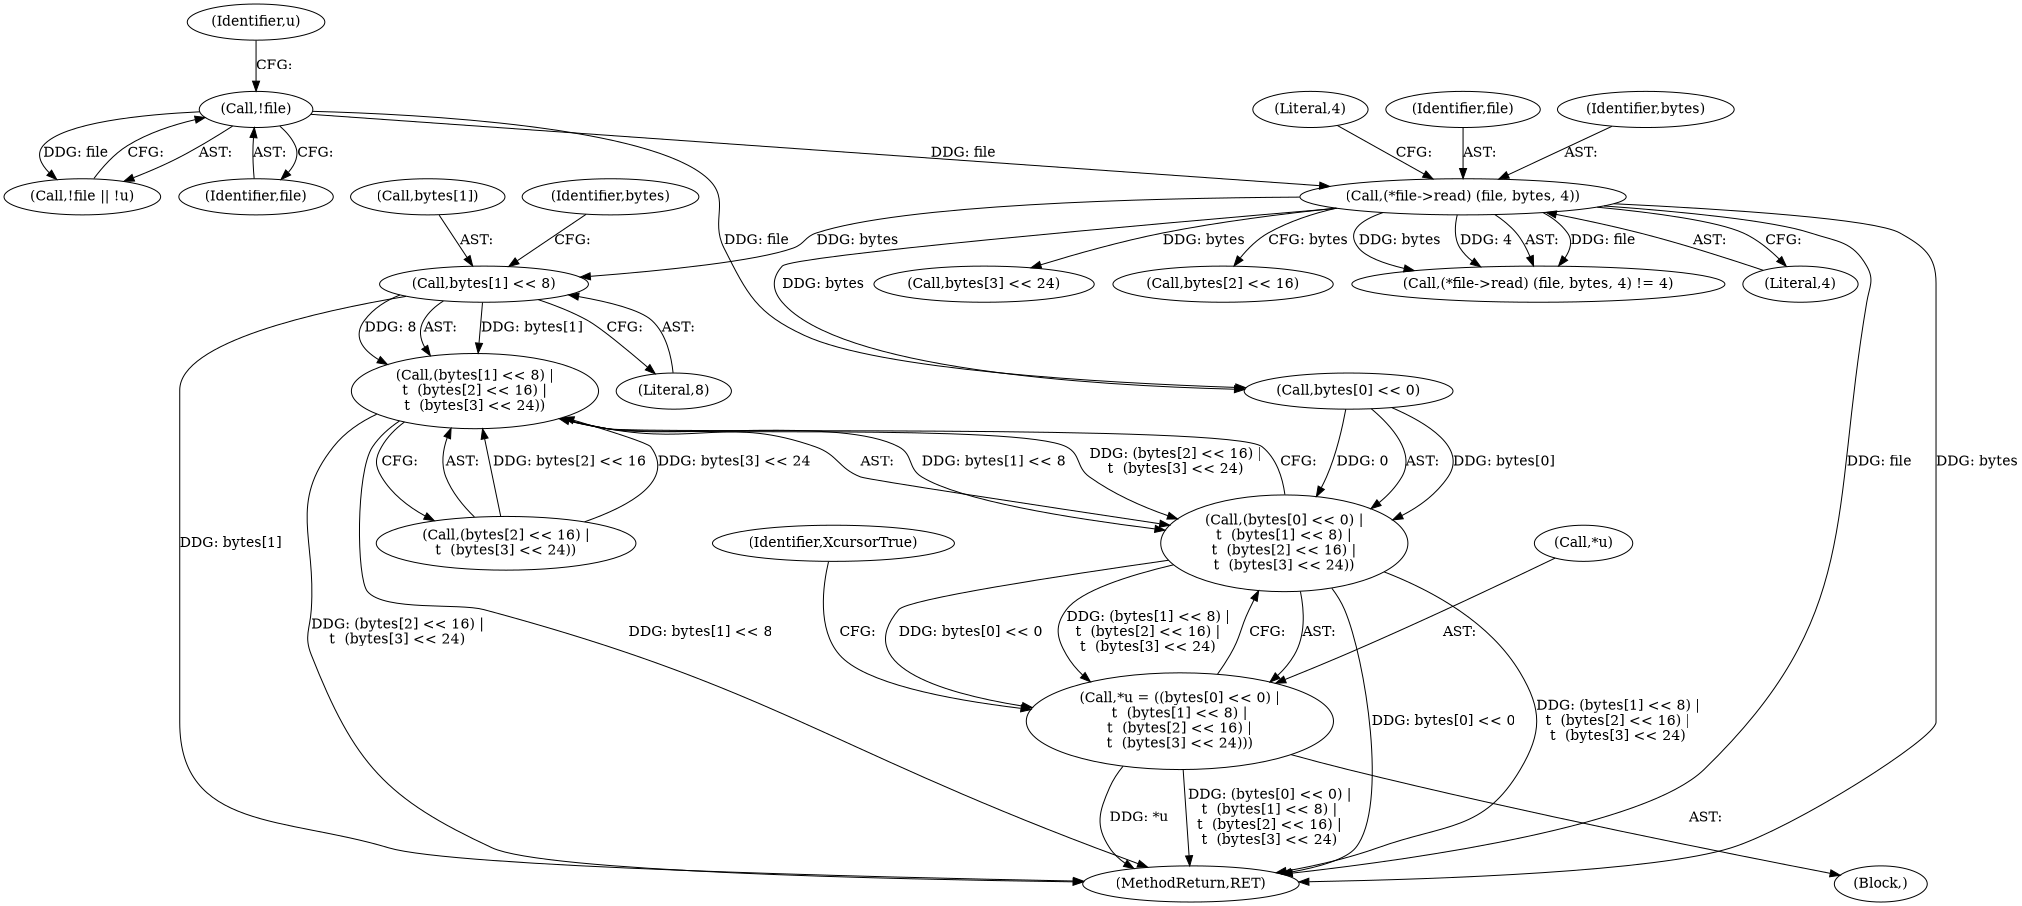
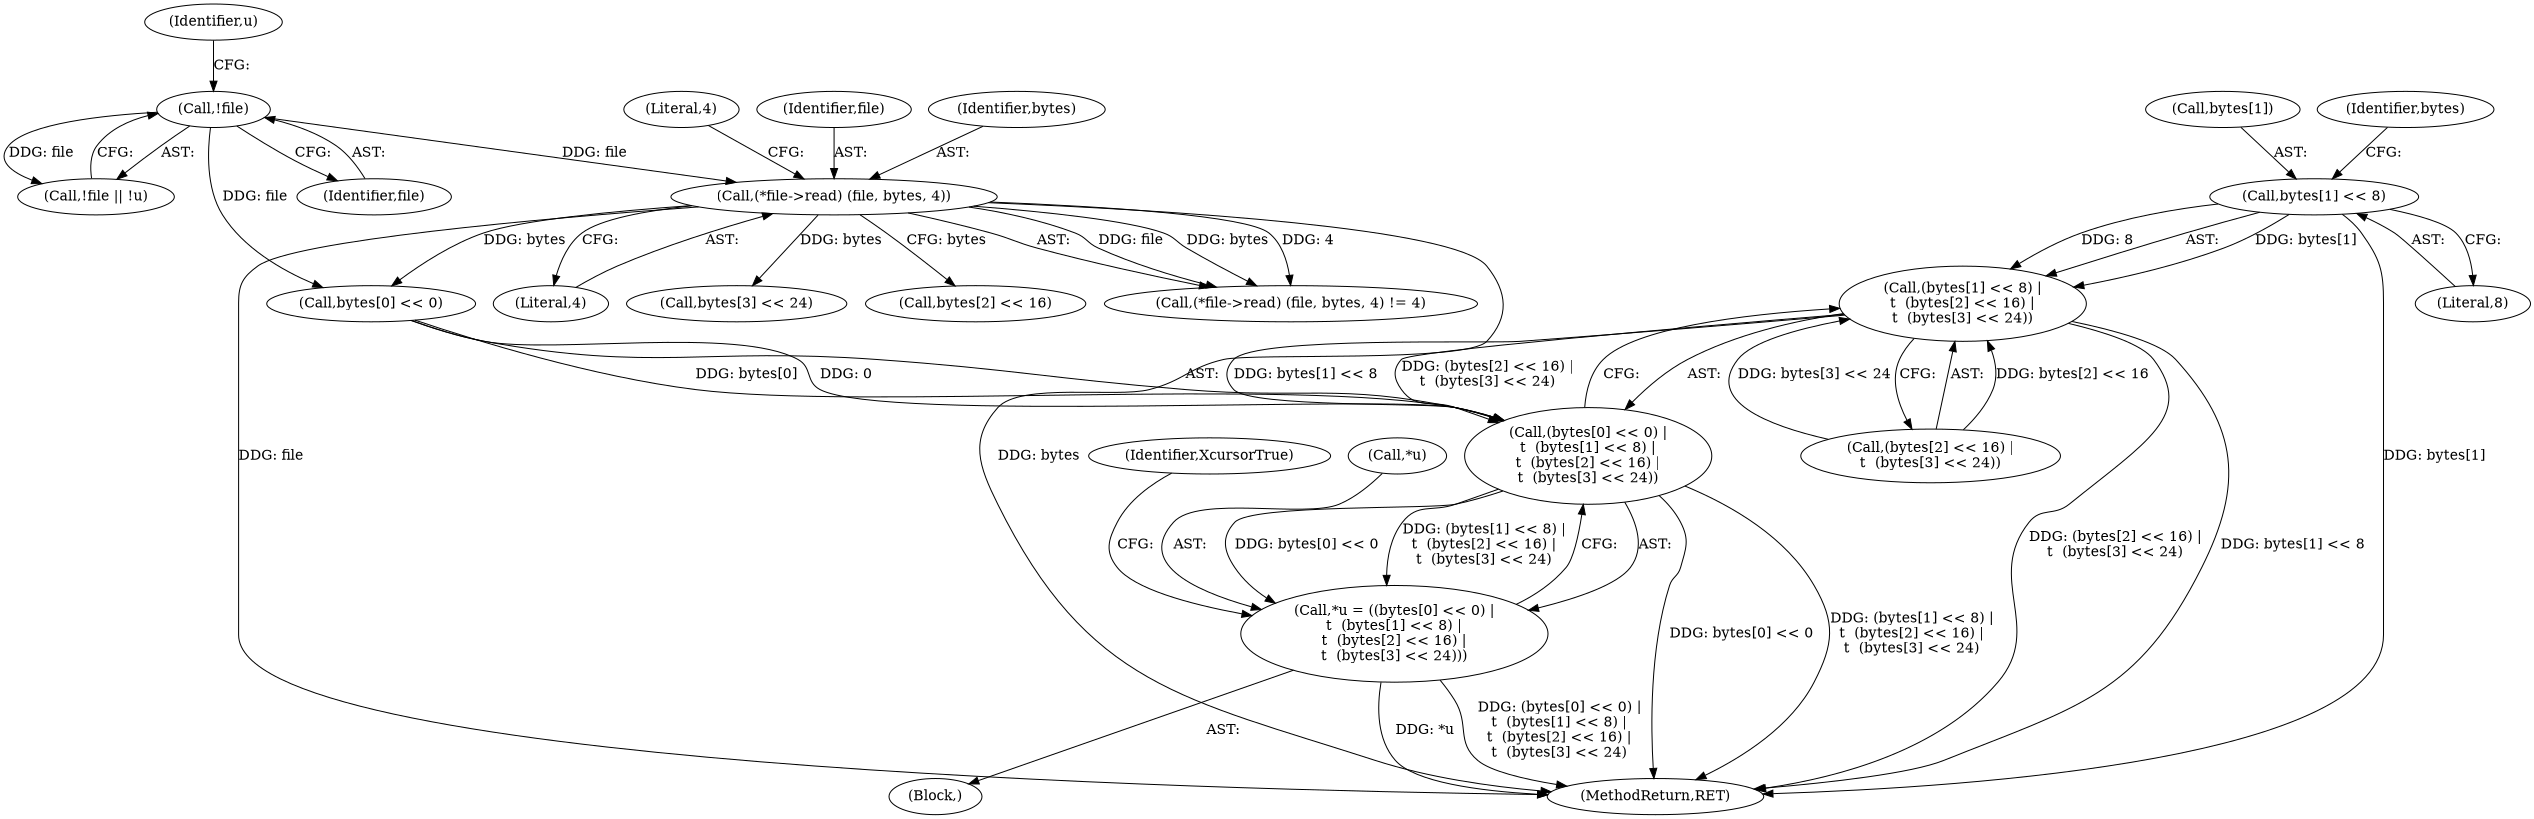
edge "(Call,(*file->read) (file, bytes, 4))" -> "(Call,bytes[1] << 8)": removed, label "DDG: bytes"
